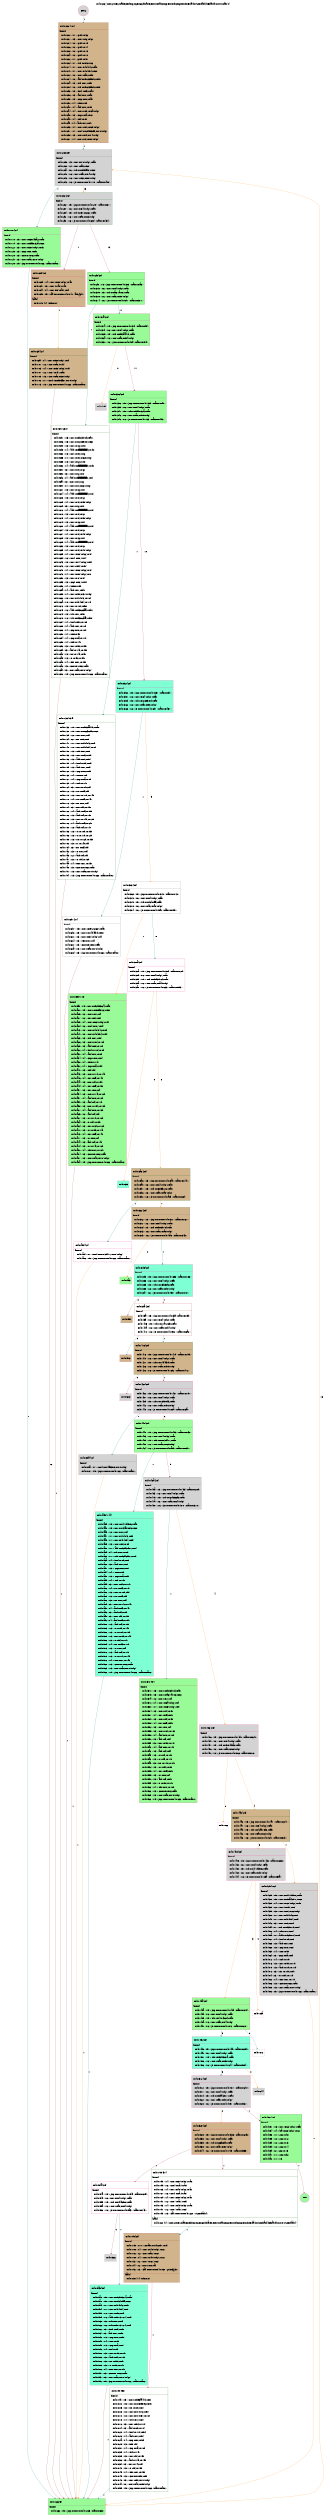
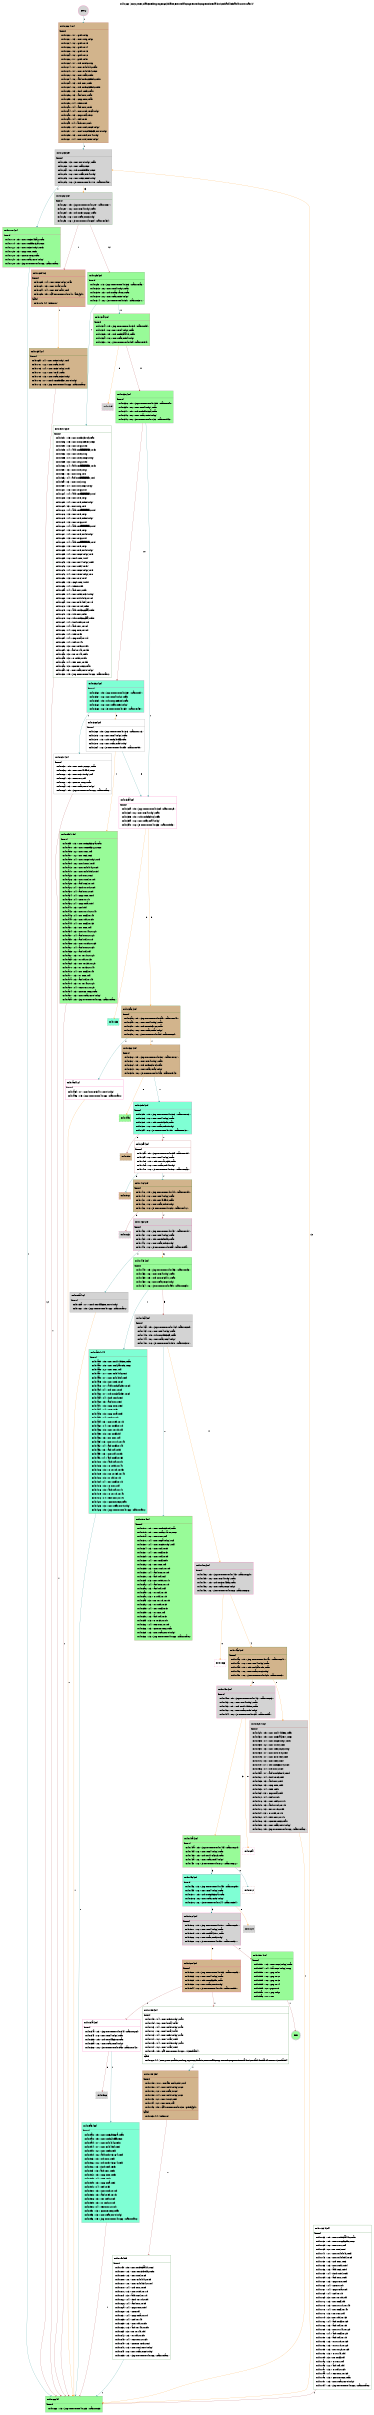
edge "0x401336 [28]" -> "0x401733 [134]": now "0x401336 [28]" -> "0x40138a [28]"
